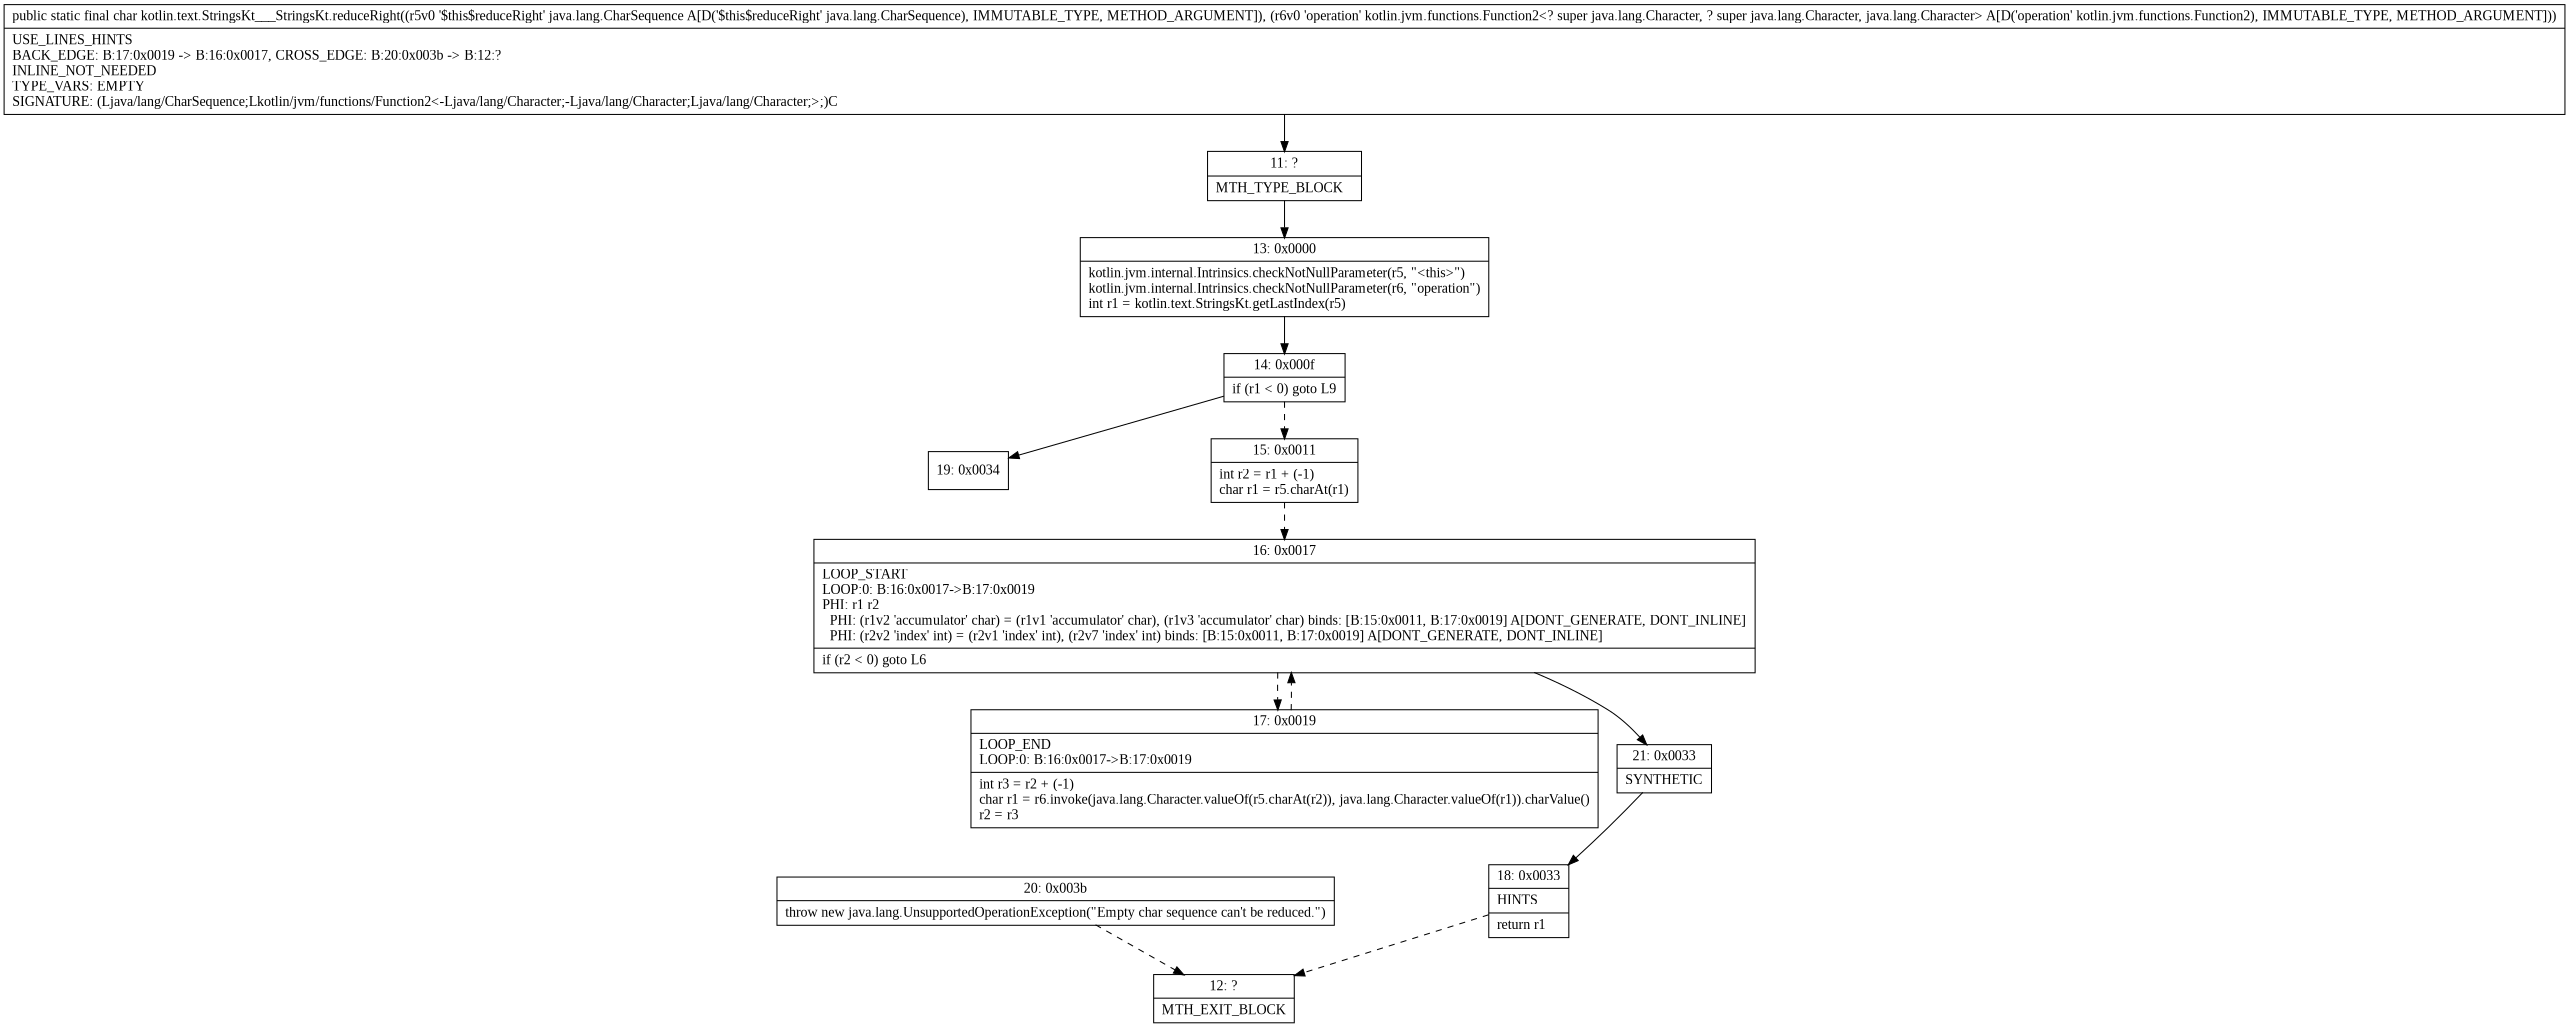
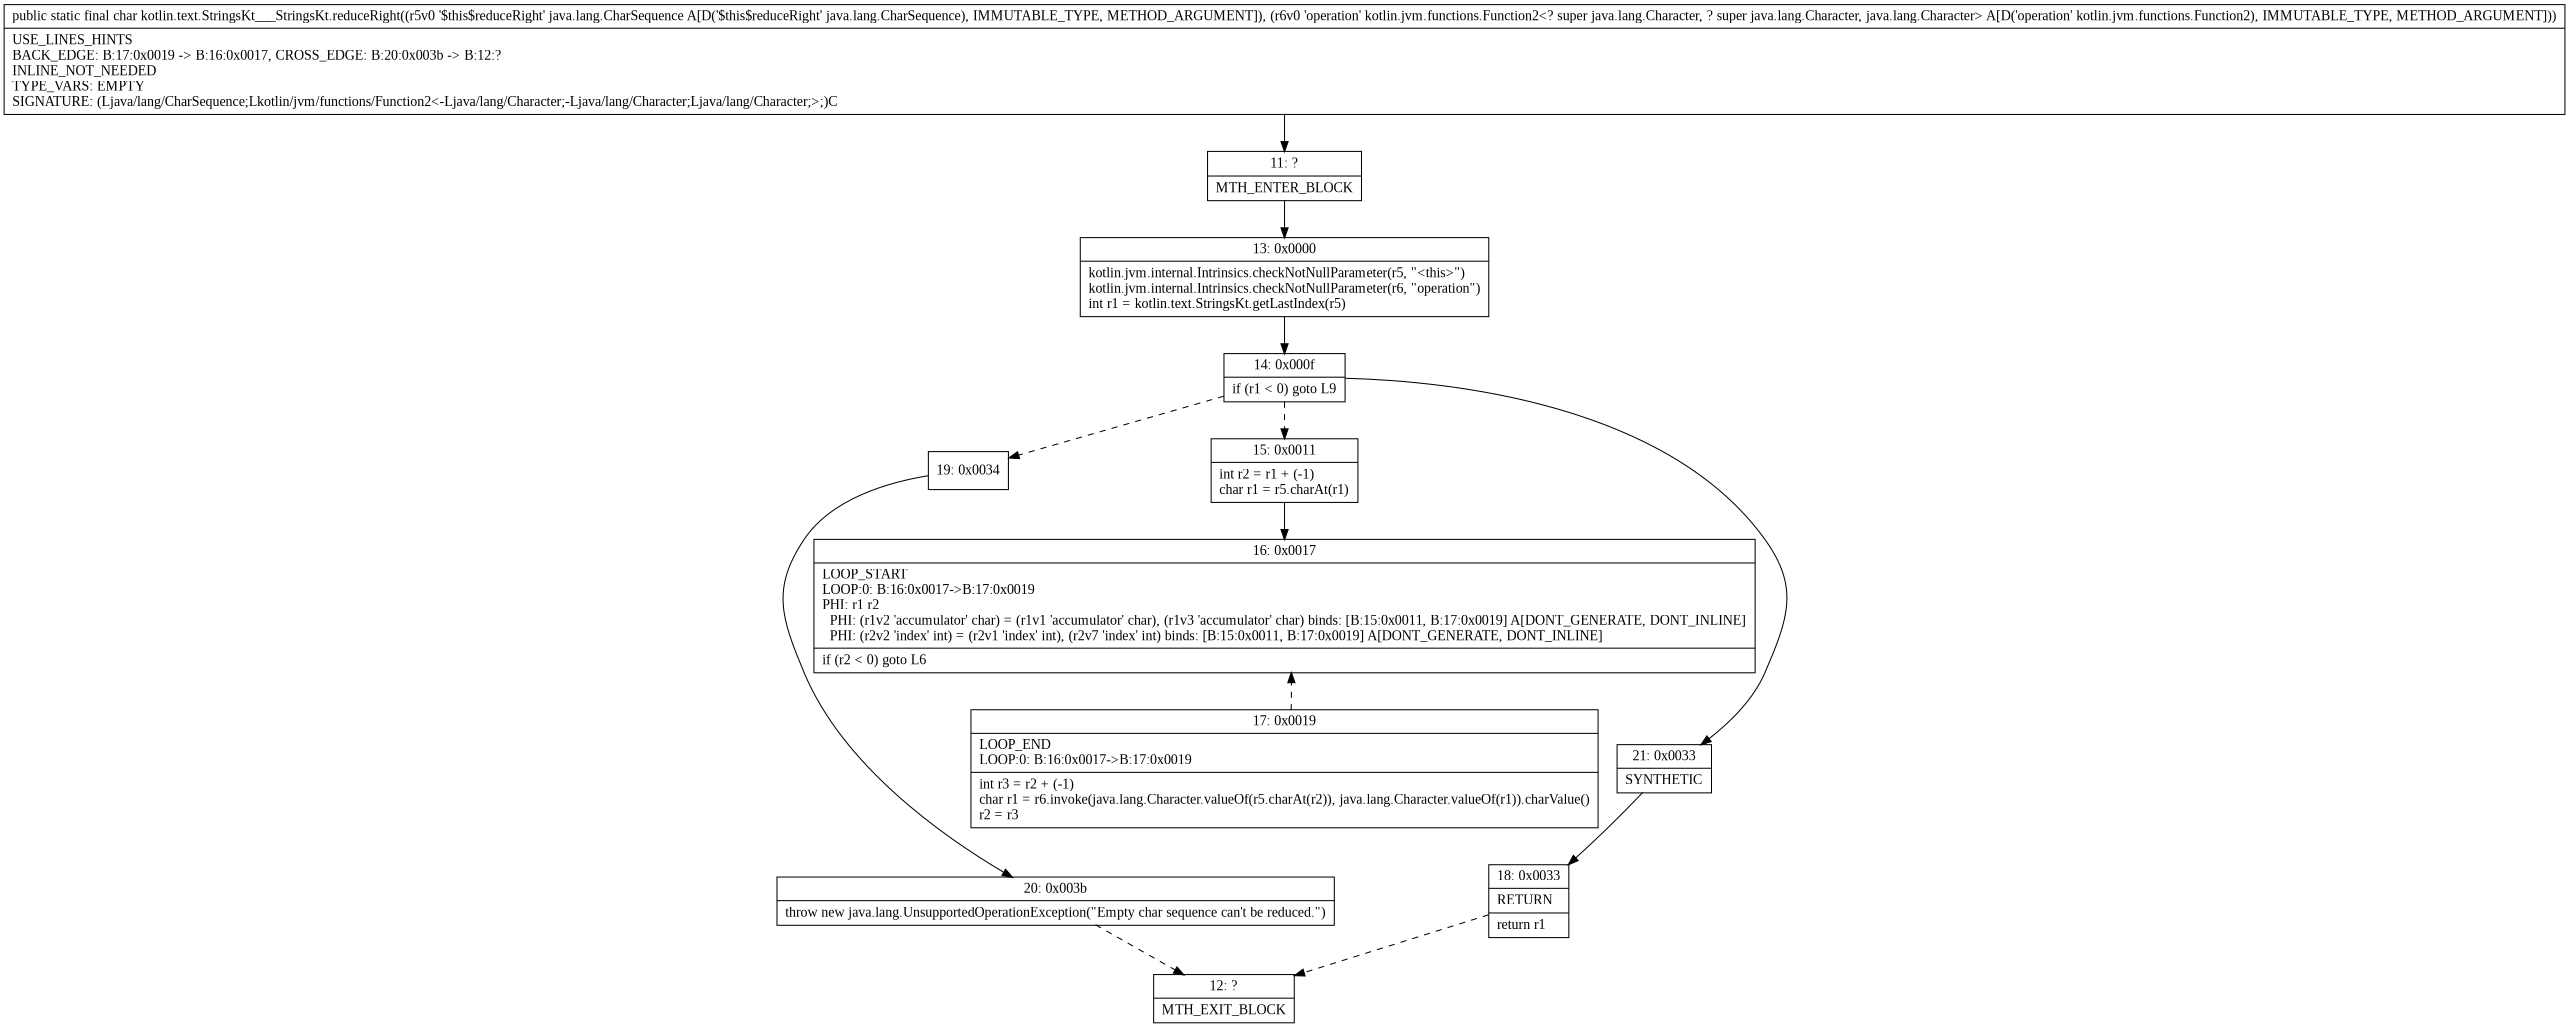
node "11: ?": text "MTH_TYPE_BLOCK" -> "MTH_ENTER_BLOCK"
edge "14: 0x000f" -> "19: 0x0034": style solid -> dashed
edge "15: 0x0011" -> "16: 0x0017": style dashed -> solid
edge "19: 0x0034" -> "20: 0x003b": added
edge "16: 0x0017" -> "17: 0x0019": removed
edge "16: 0x0017" -> "21: 0x0033": now "14: 0x000f" -> "21: 0x0033"
node "18: 0x0033": text "HINTS" -> "RETURN"
